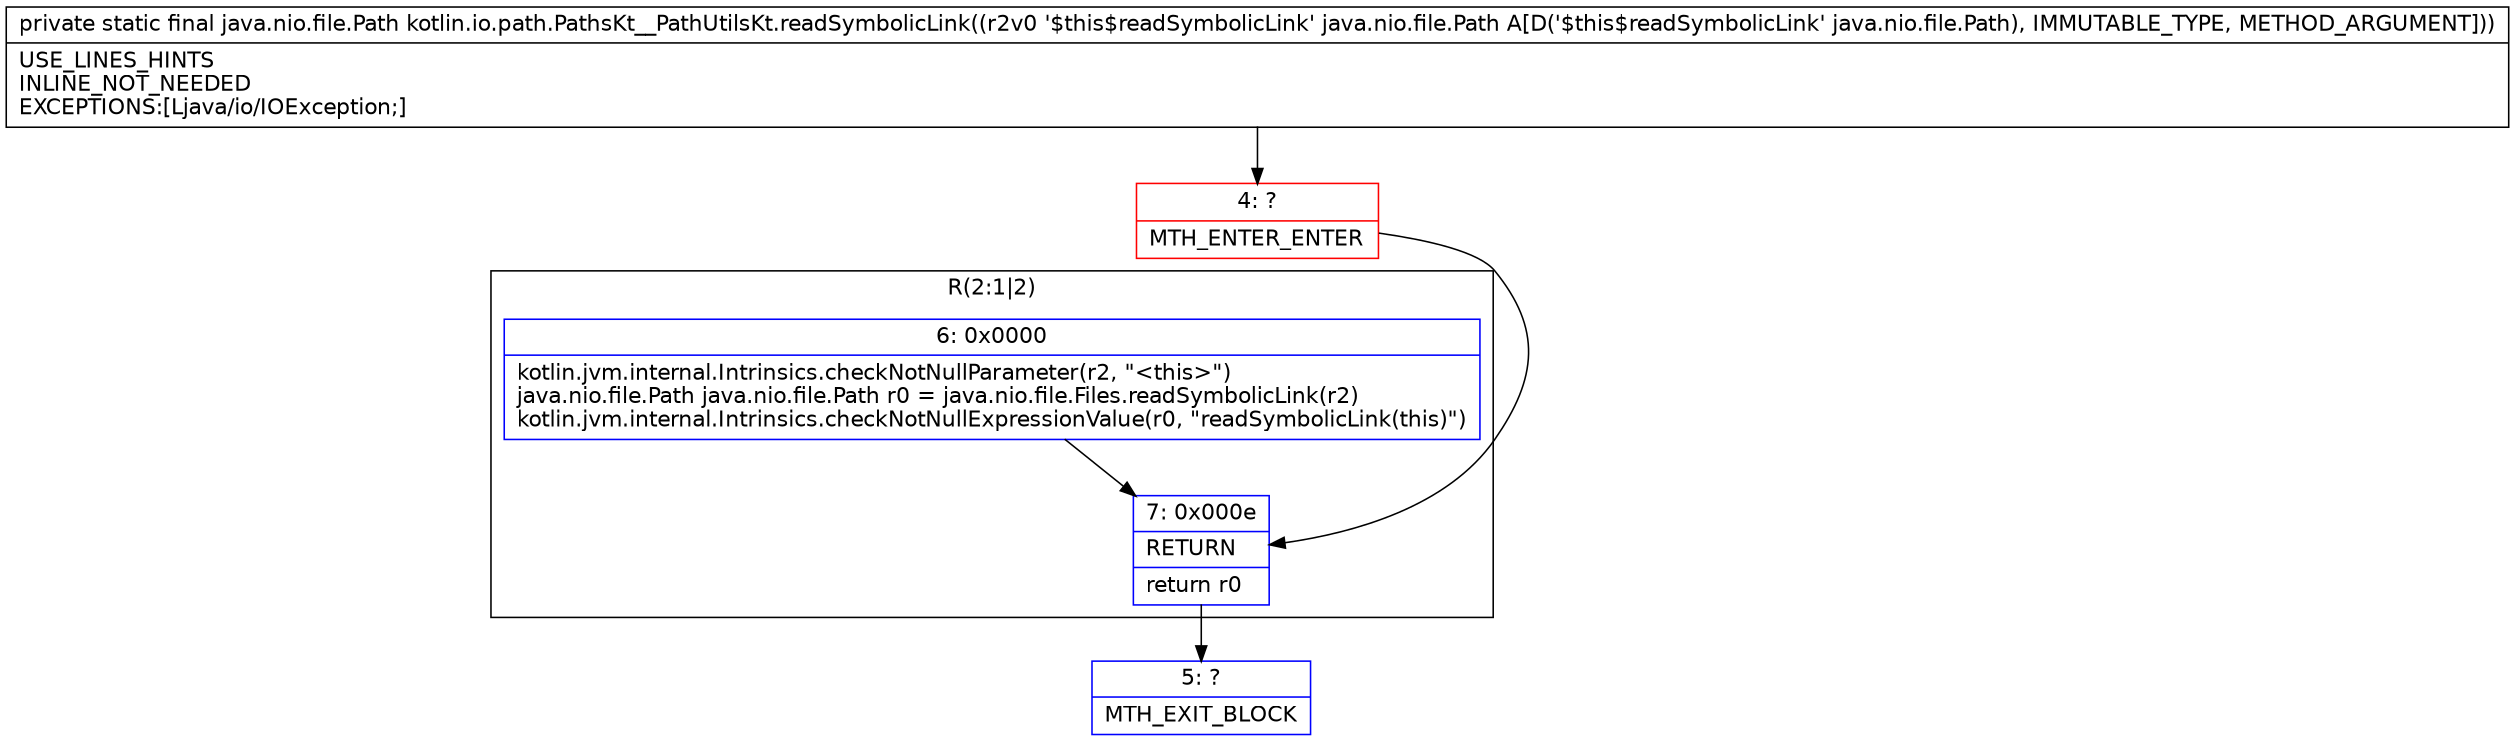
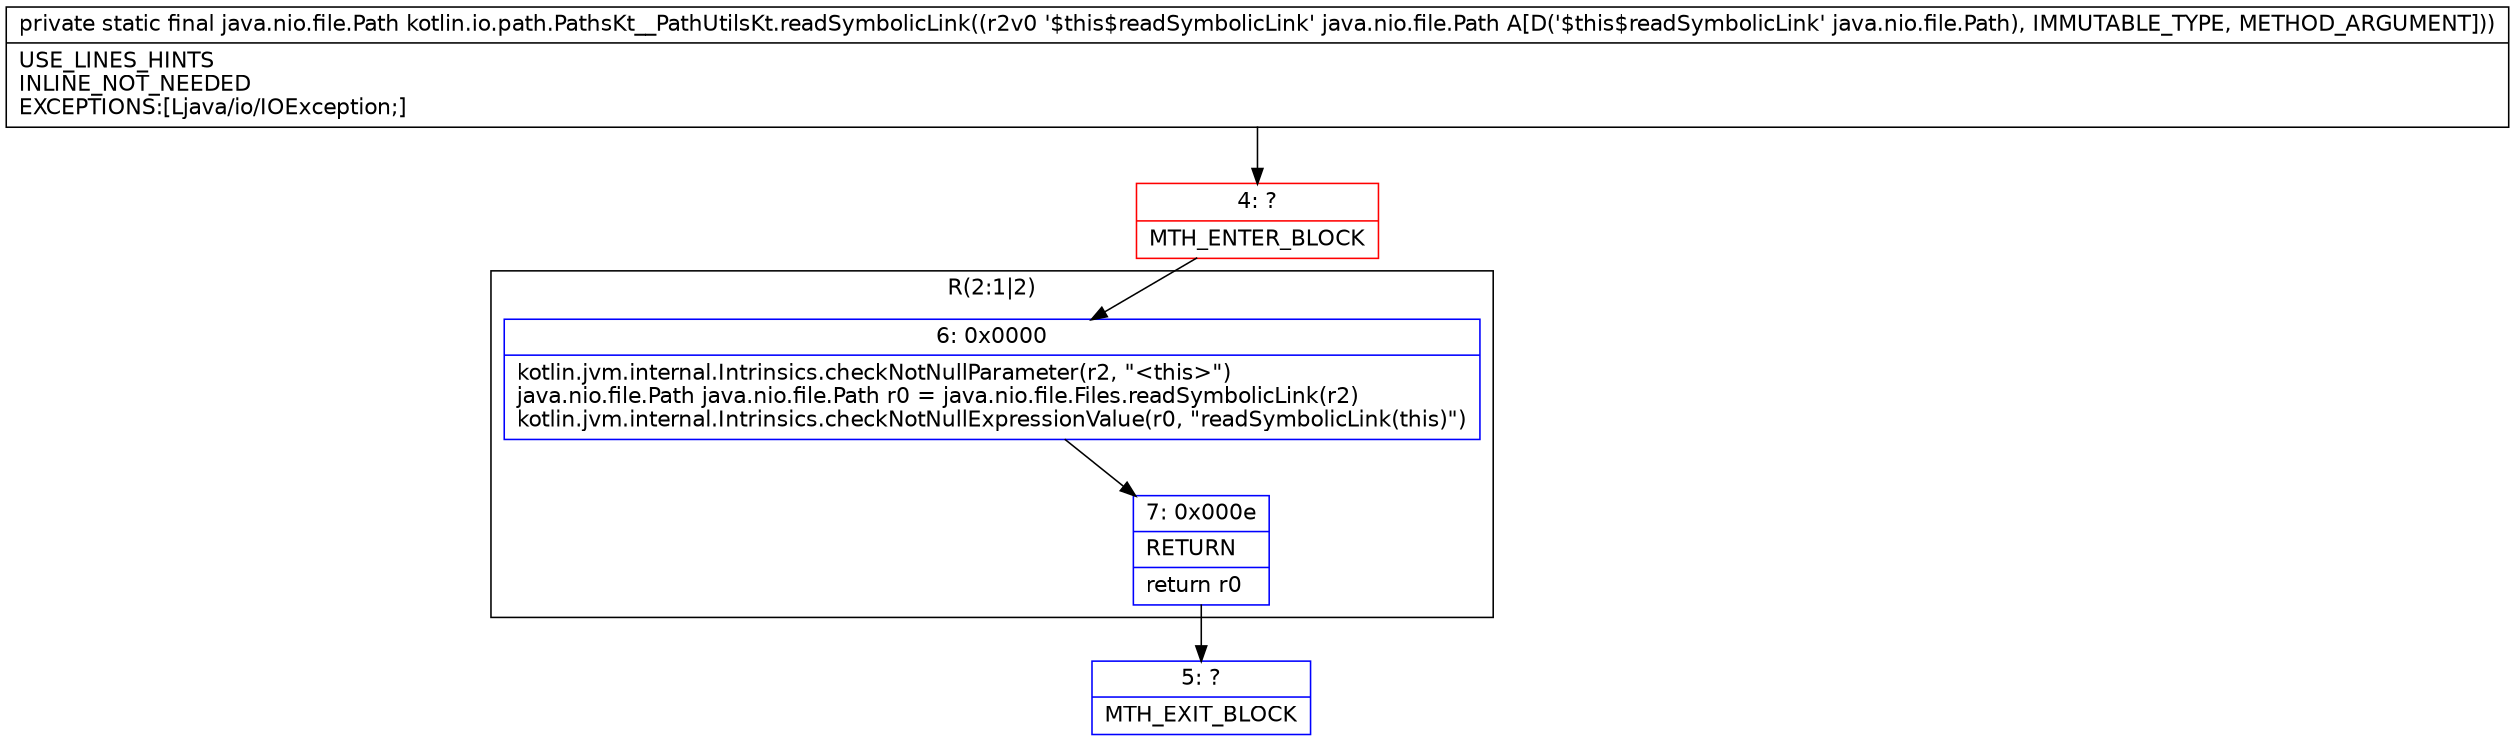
node "4: ?": text "MTH_ENTER_ENTER" -> "MTH_ENTER_BLOCK"
edge "4: ?" -> "7: 0x000e": now "4: ?" -> "6: 0x0000"
